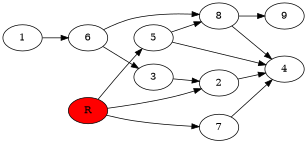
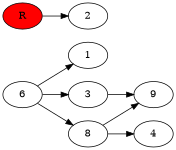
edge "1" -> "6": reversed
node "5": removed
edge "2" -> "4": removed
edge "3" -> "2": now "3" -> "9"
node "7": removed
